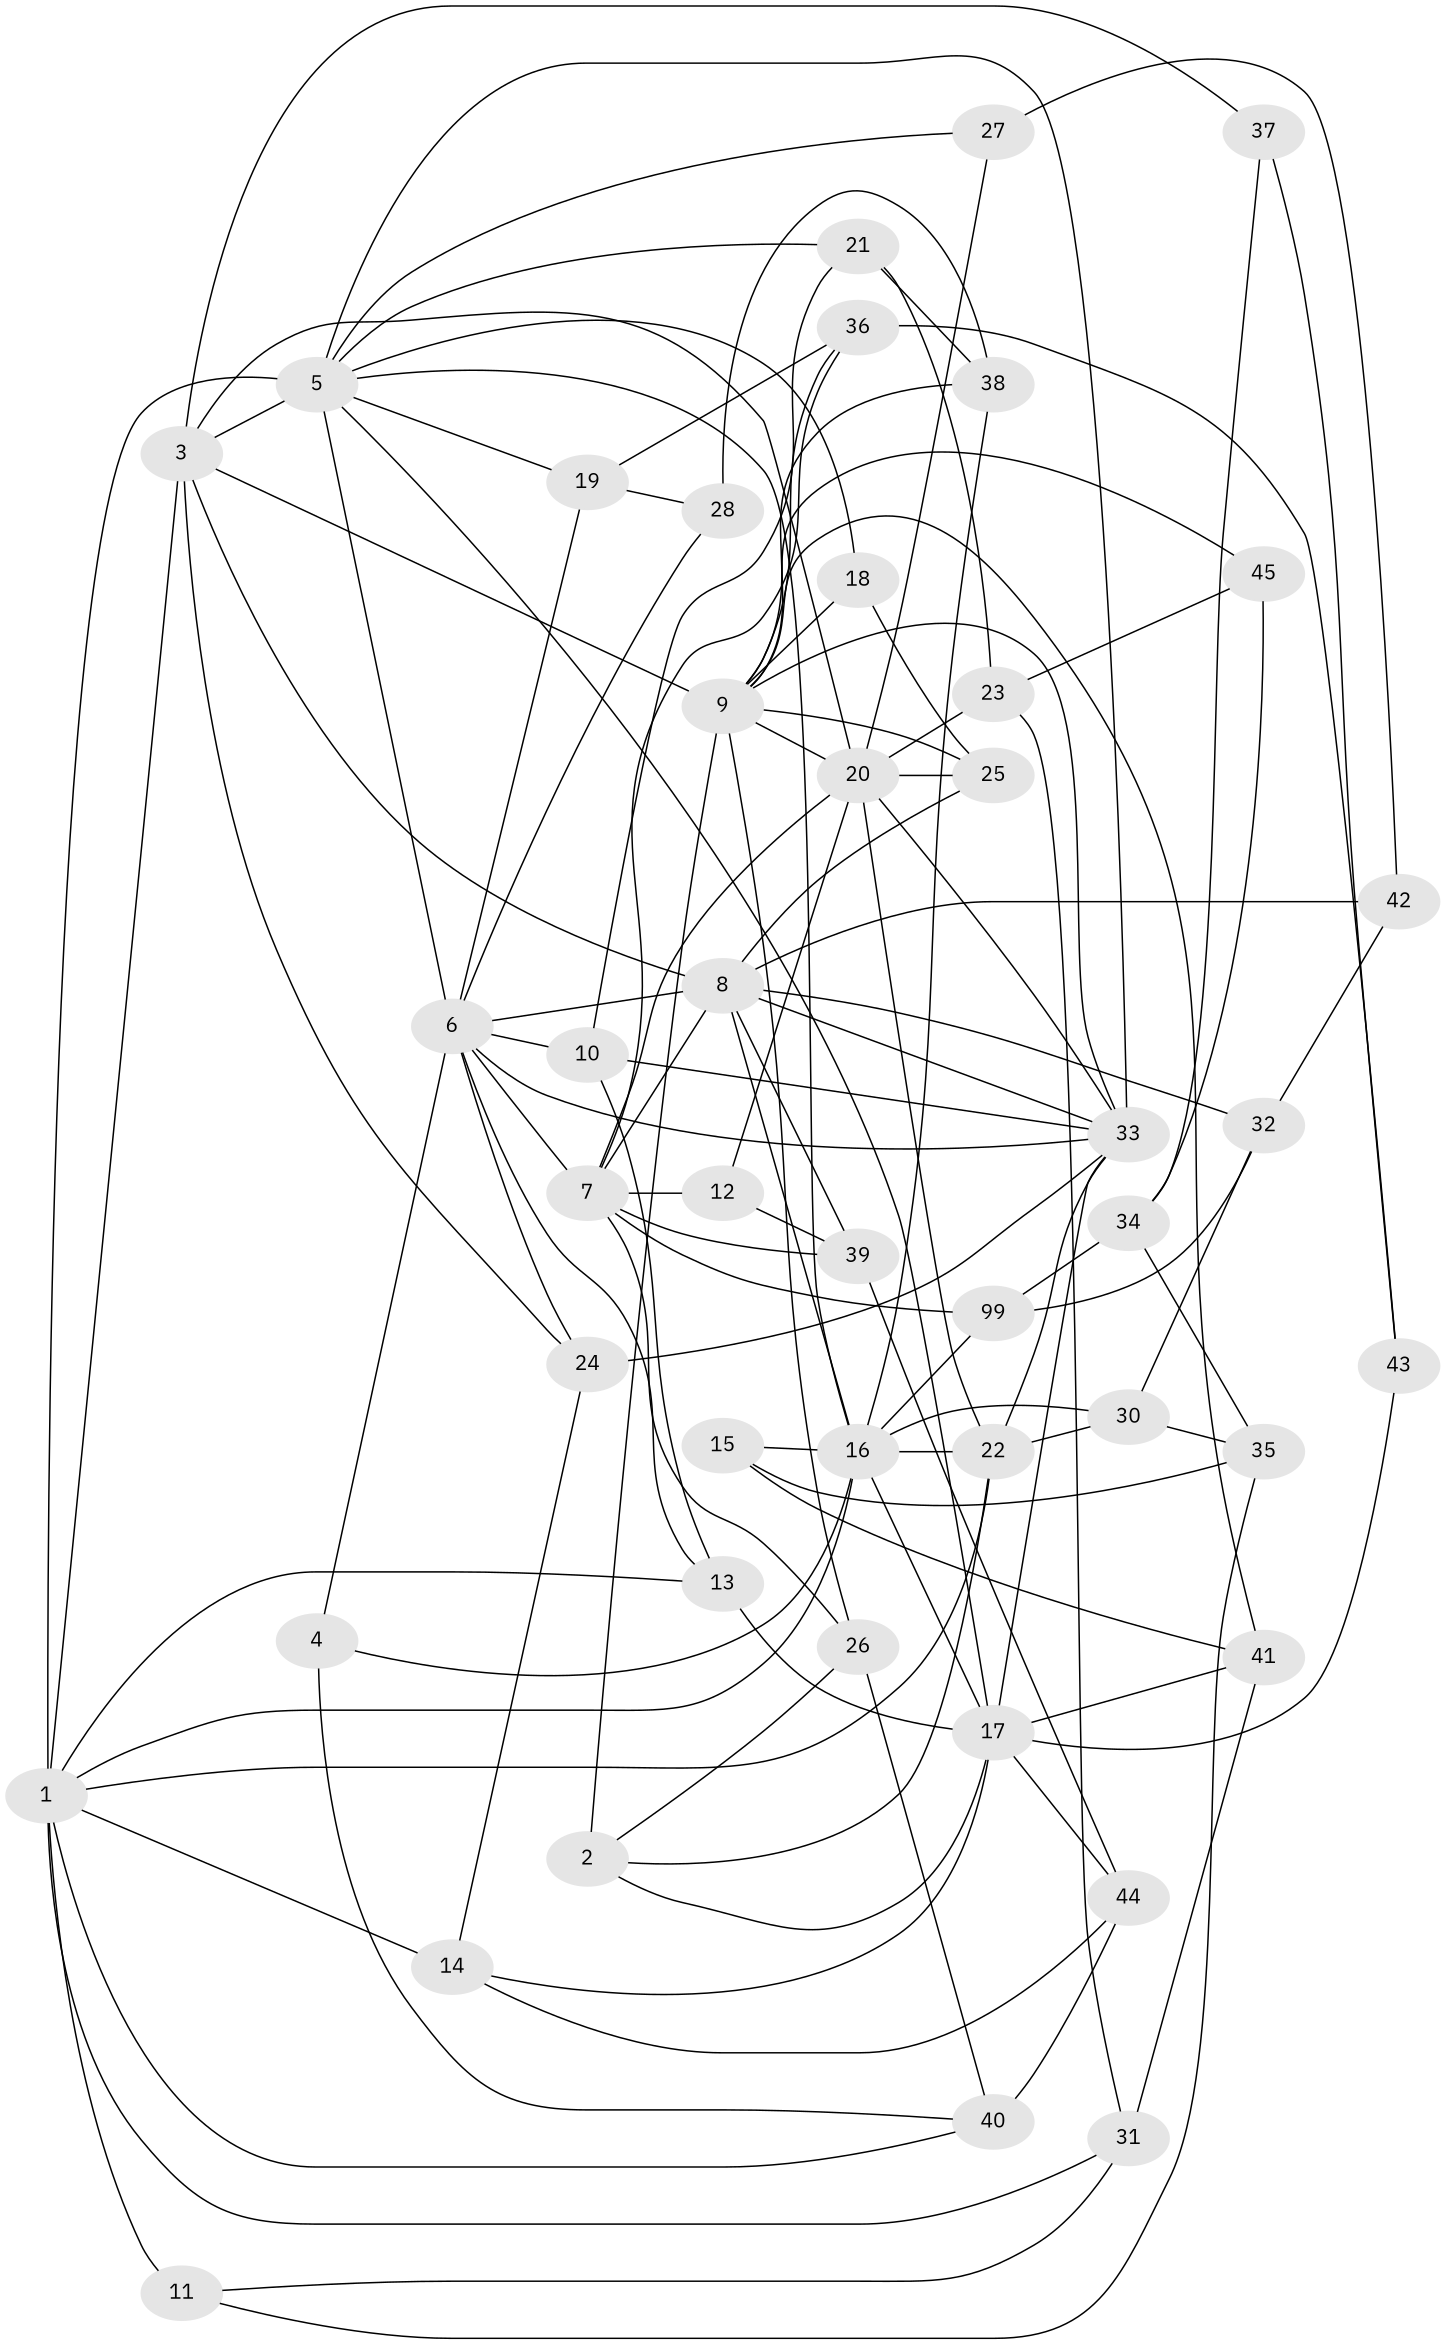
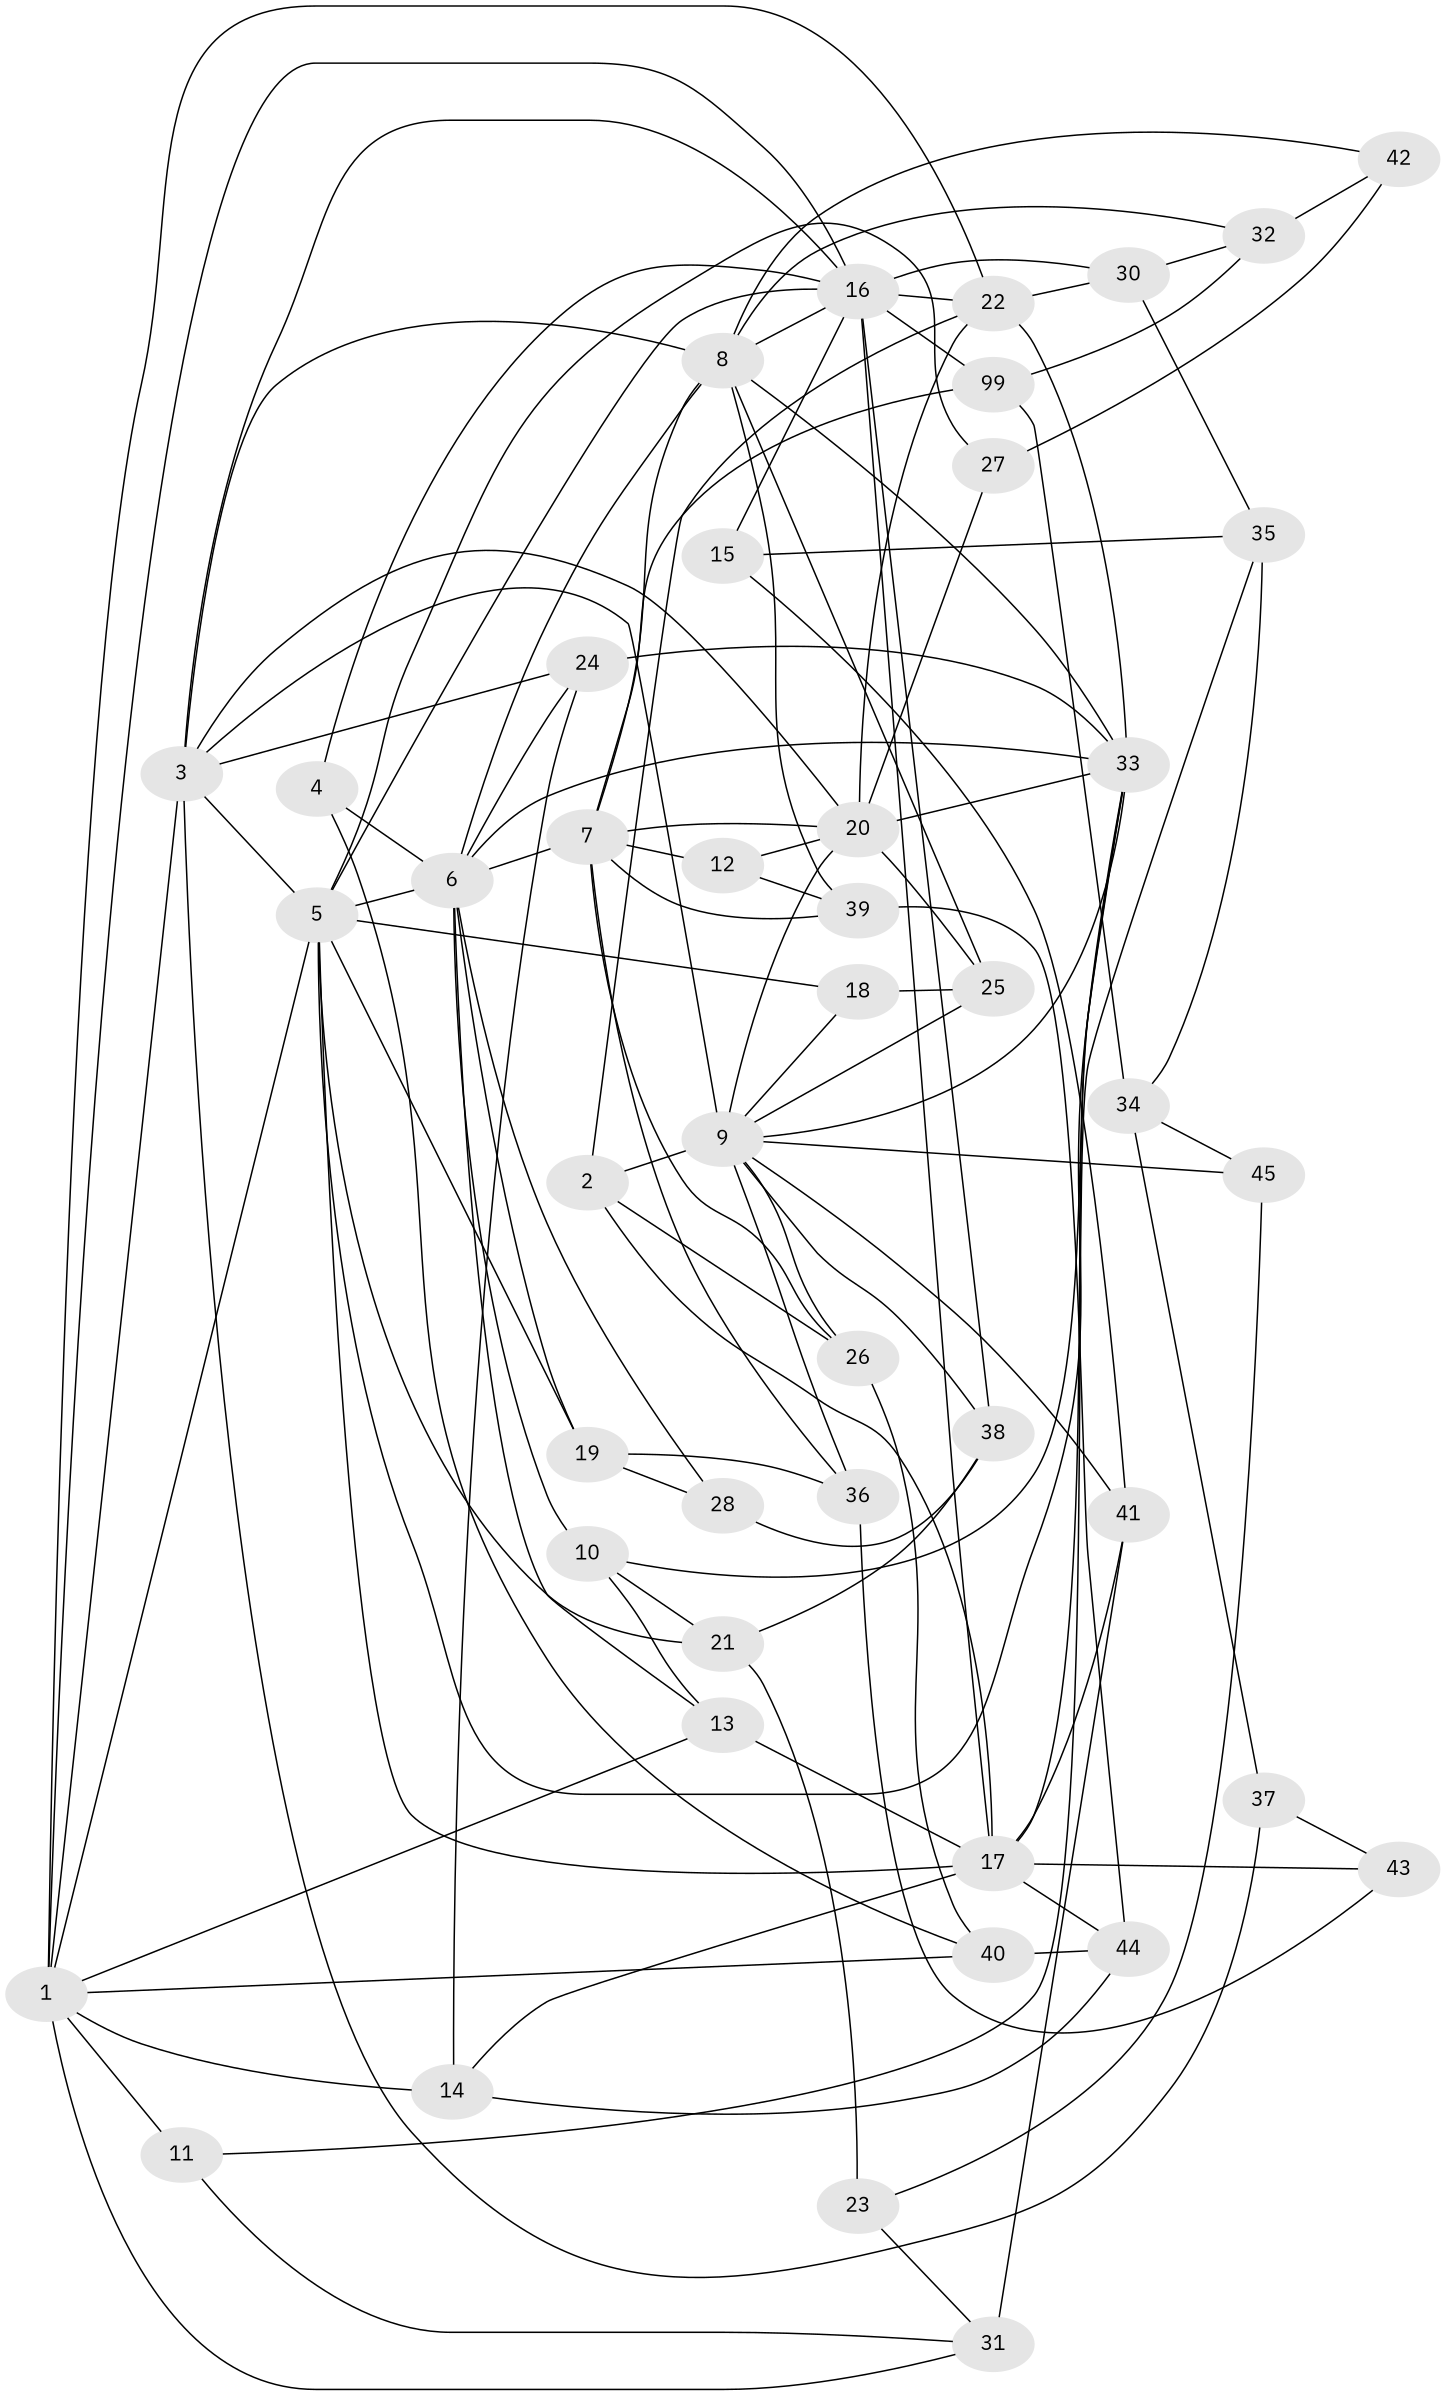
edge "16" -- "3": added
edge "23" -- "20": removed
